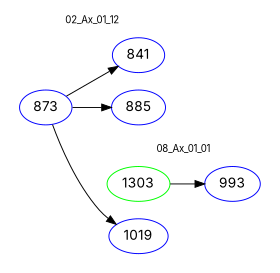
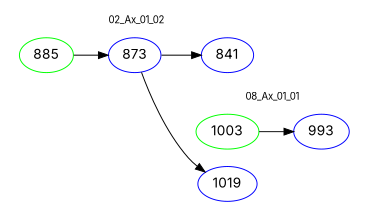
cluster "02_Ax_01_12": label "02_Ax_01_12" -> "02_Ax_01_02"
edge "873" -> "885": reversed
node "885": color blue -> green
node "1303": label "1303" -> "1003"
